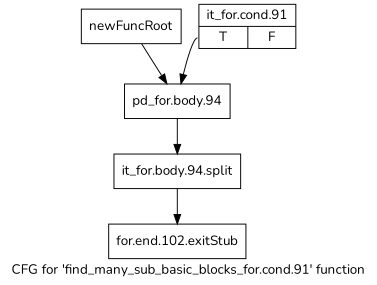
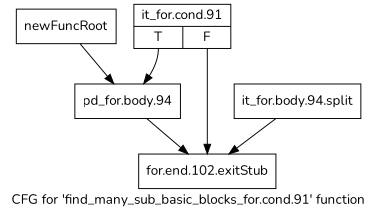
edge "it_for.cond.91" -> "for.end.102.exitStub": added
edge "pd_for.body.94" -> "it_for.body.94.split": now "pd_for.body.94" -> "for.end.102.exitStub"
